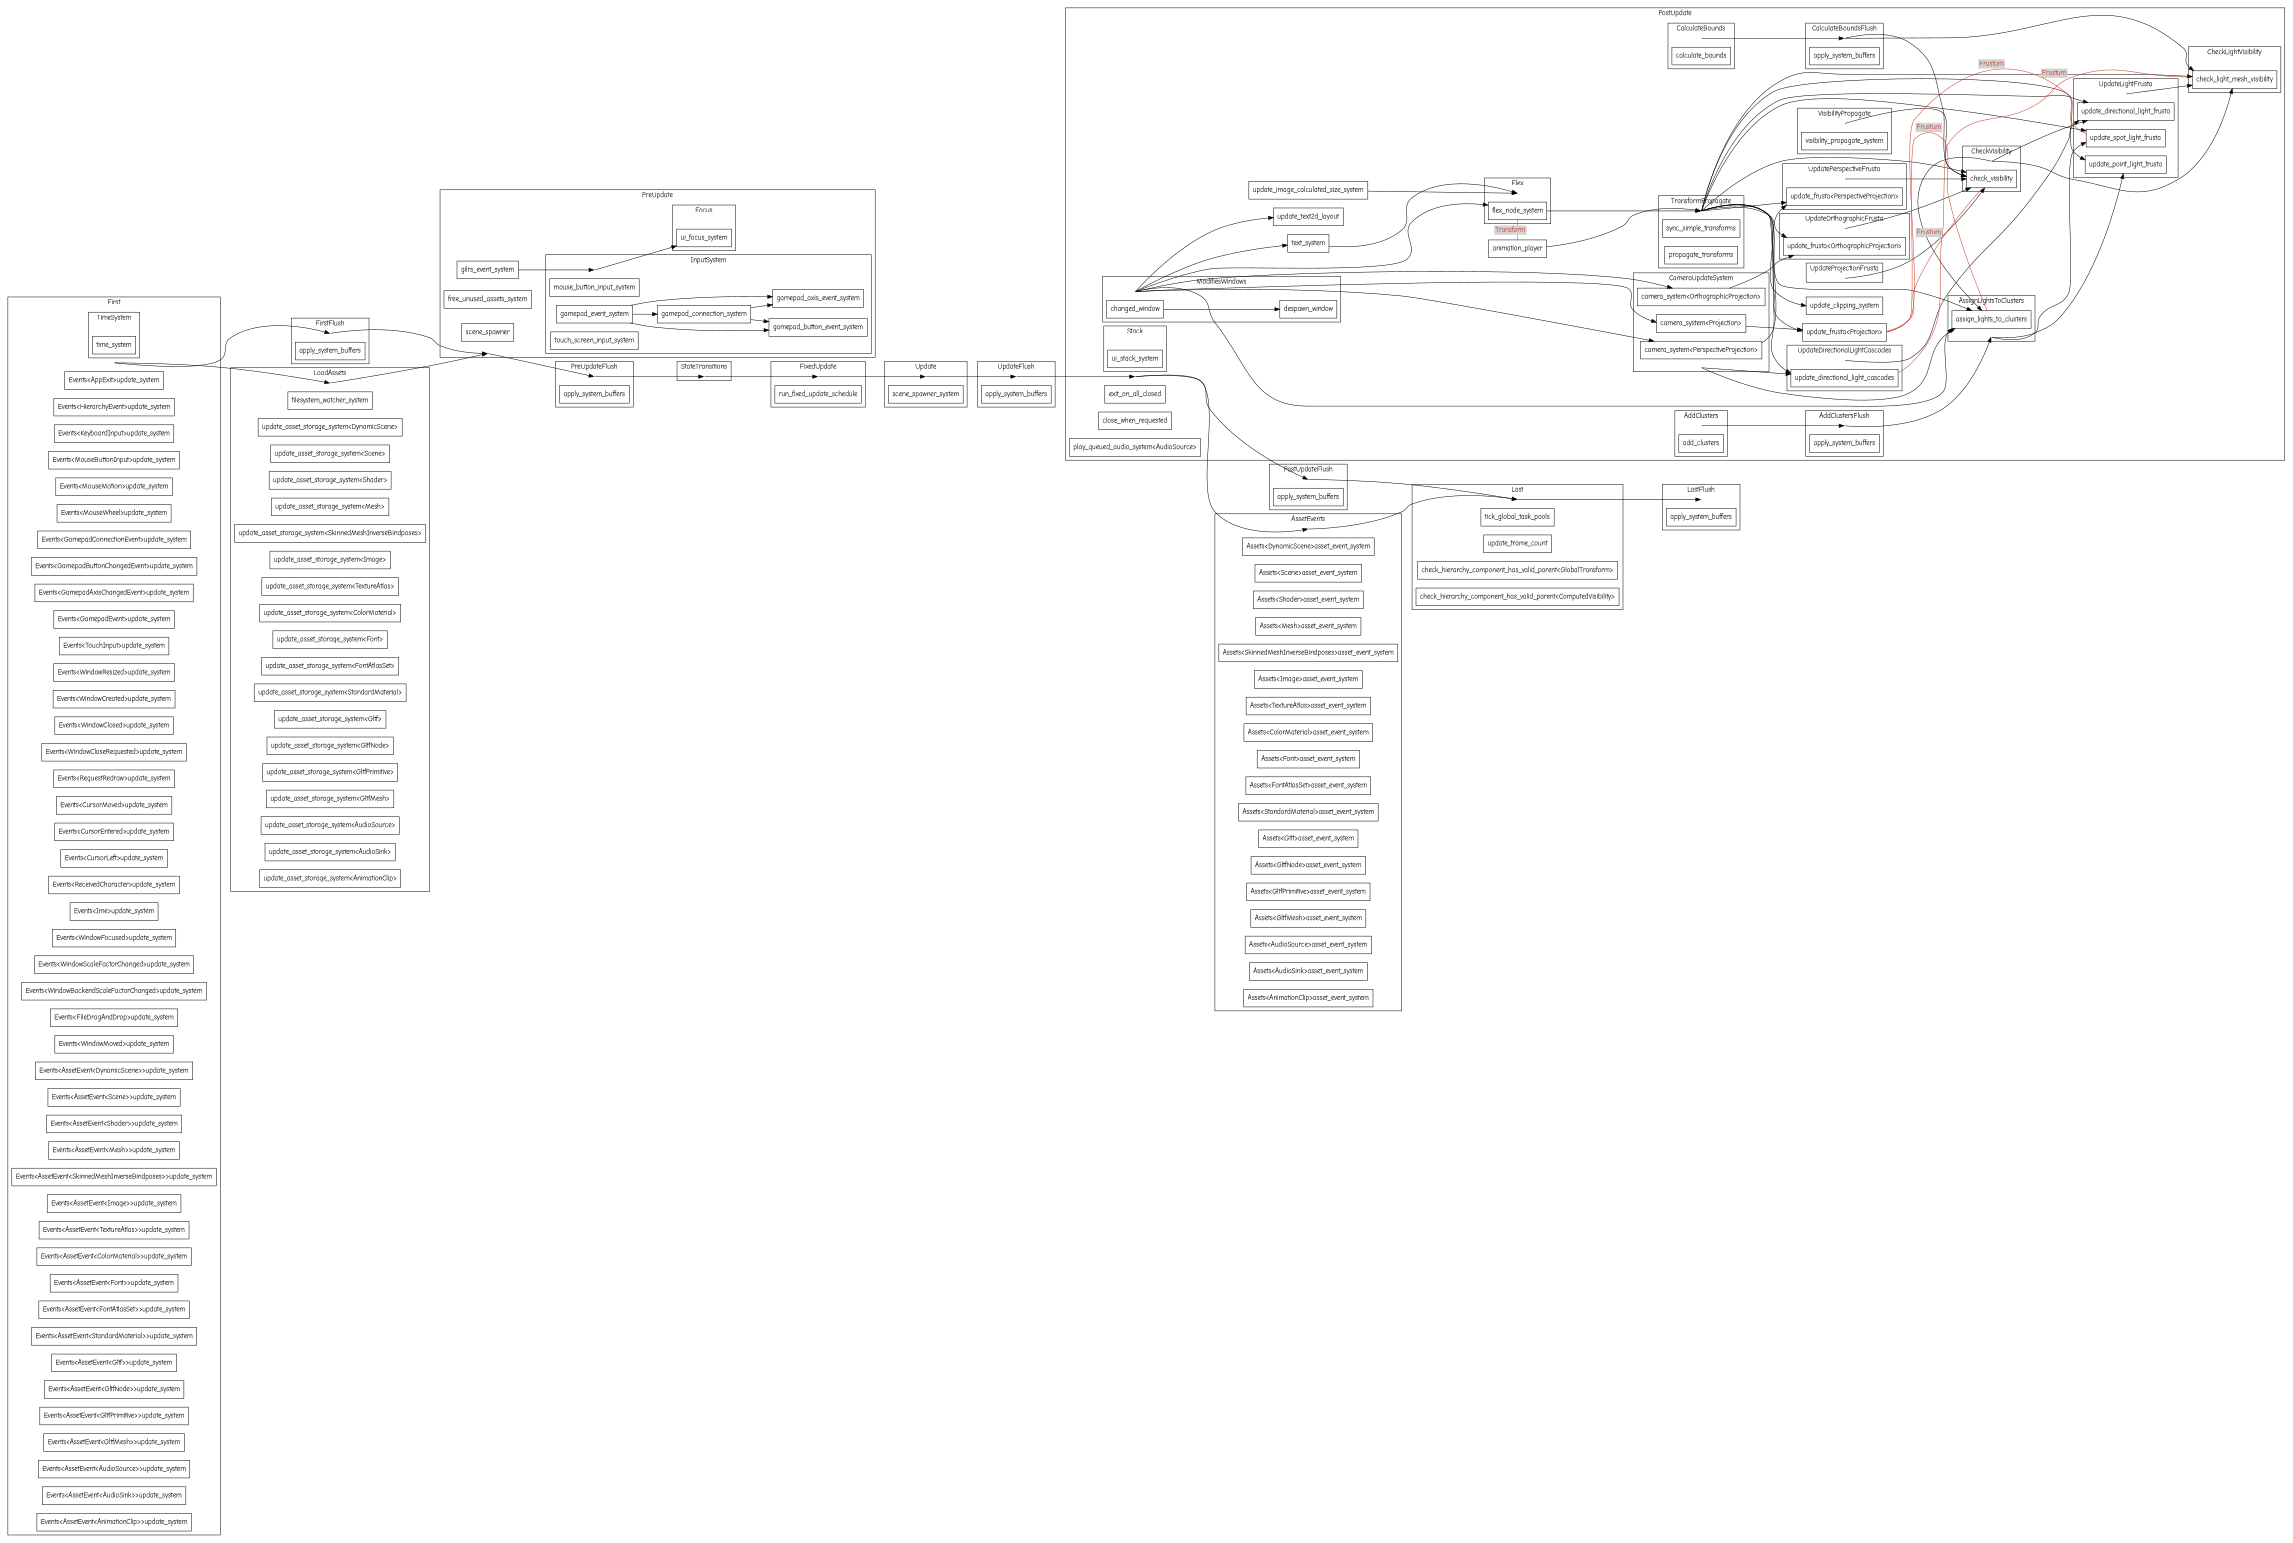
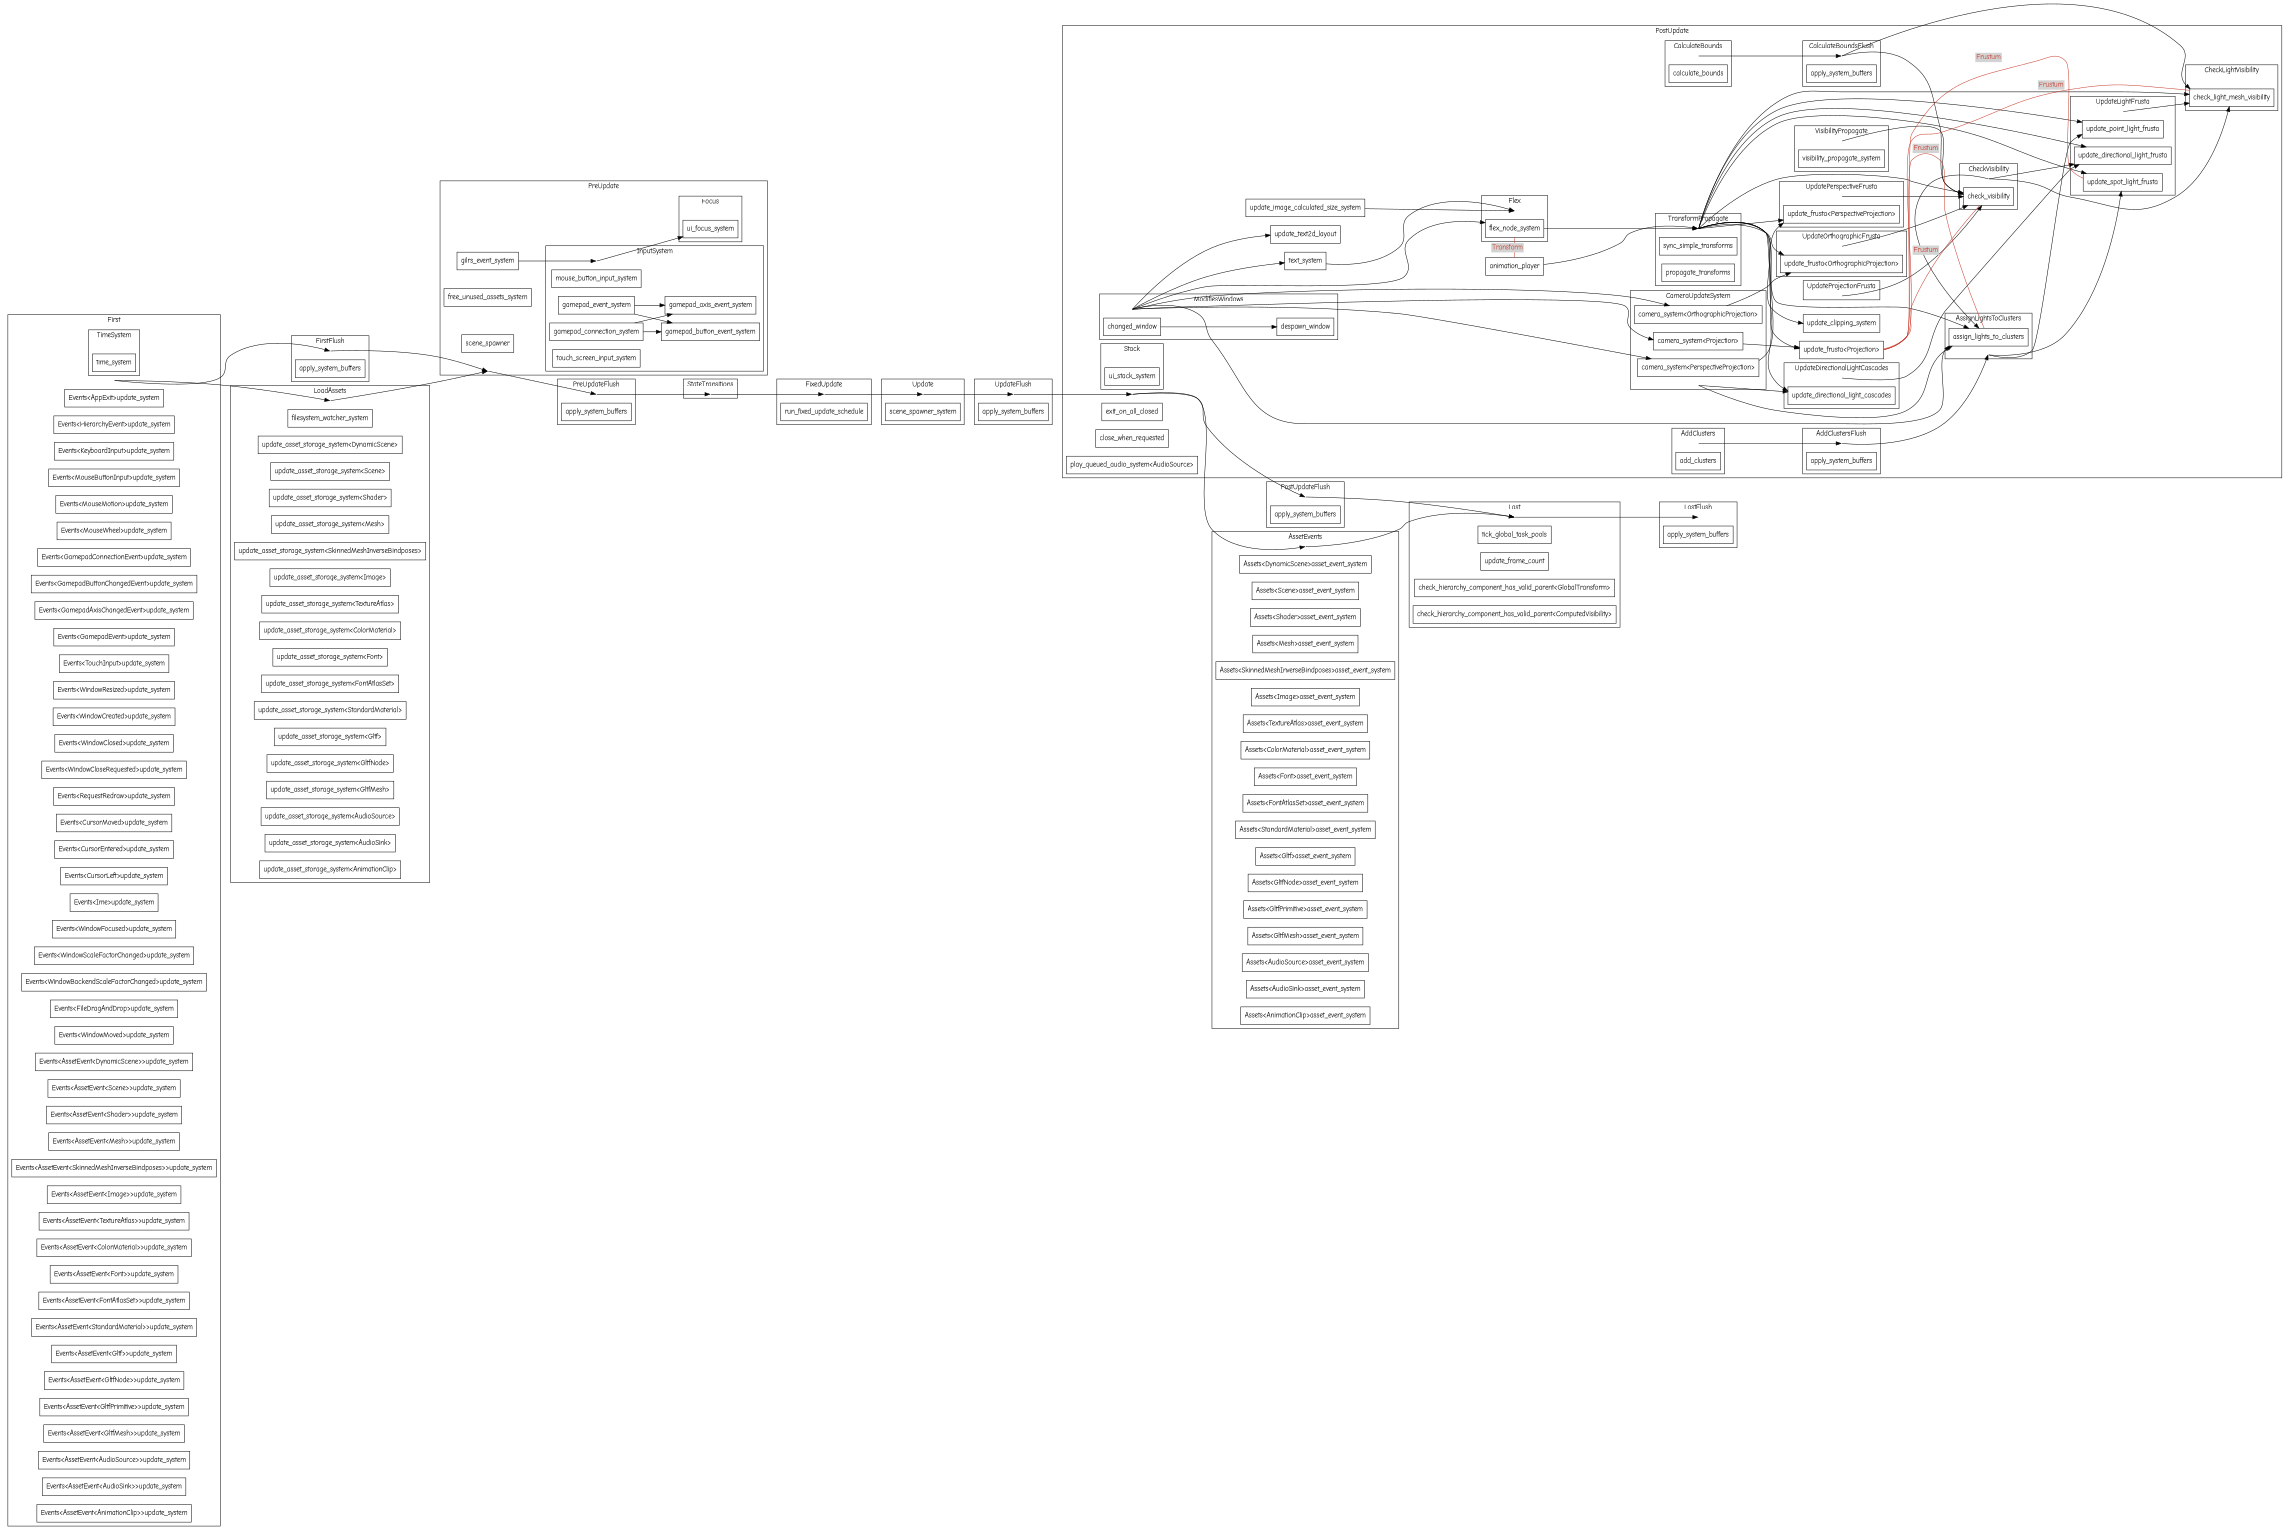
edge "check_light_mesh_visibility" -- "update_directional_light_cascades": now "check_light_mesh_visibility" -- "update_frusta<Projection>"
edge "gamepad_event_system" -> "gamepad_connection_system": removed
node "update_asset_storage_system<GltfPrimitive>": removed
node "Events<ReceivedCharacter>update_system": removed
